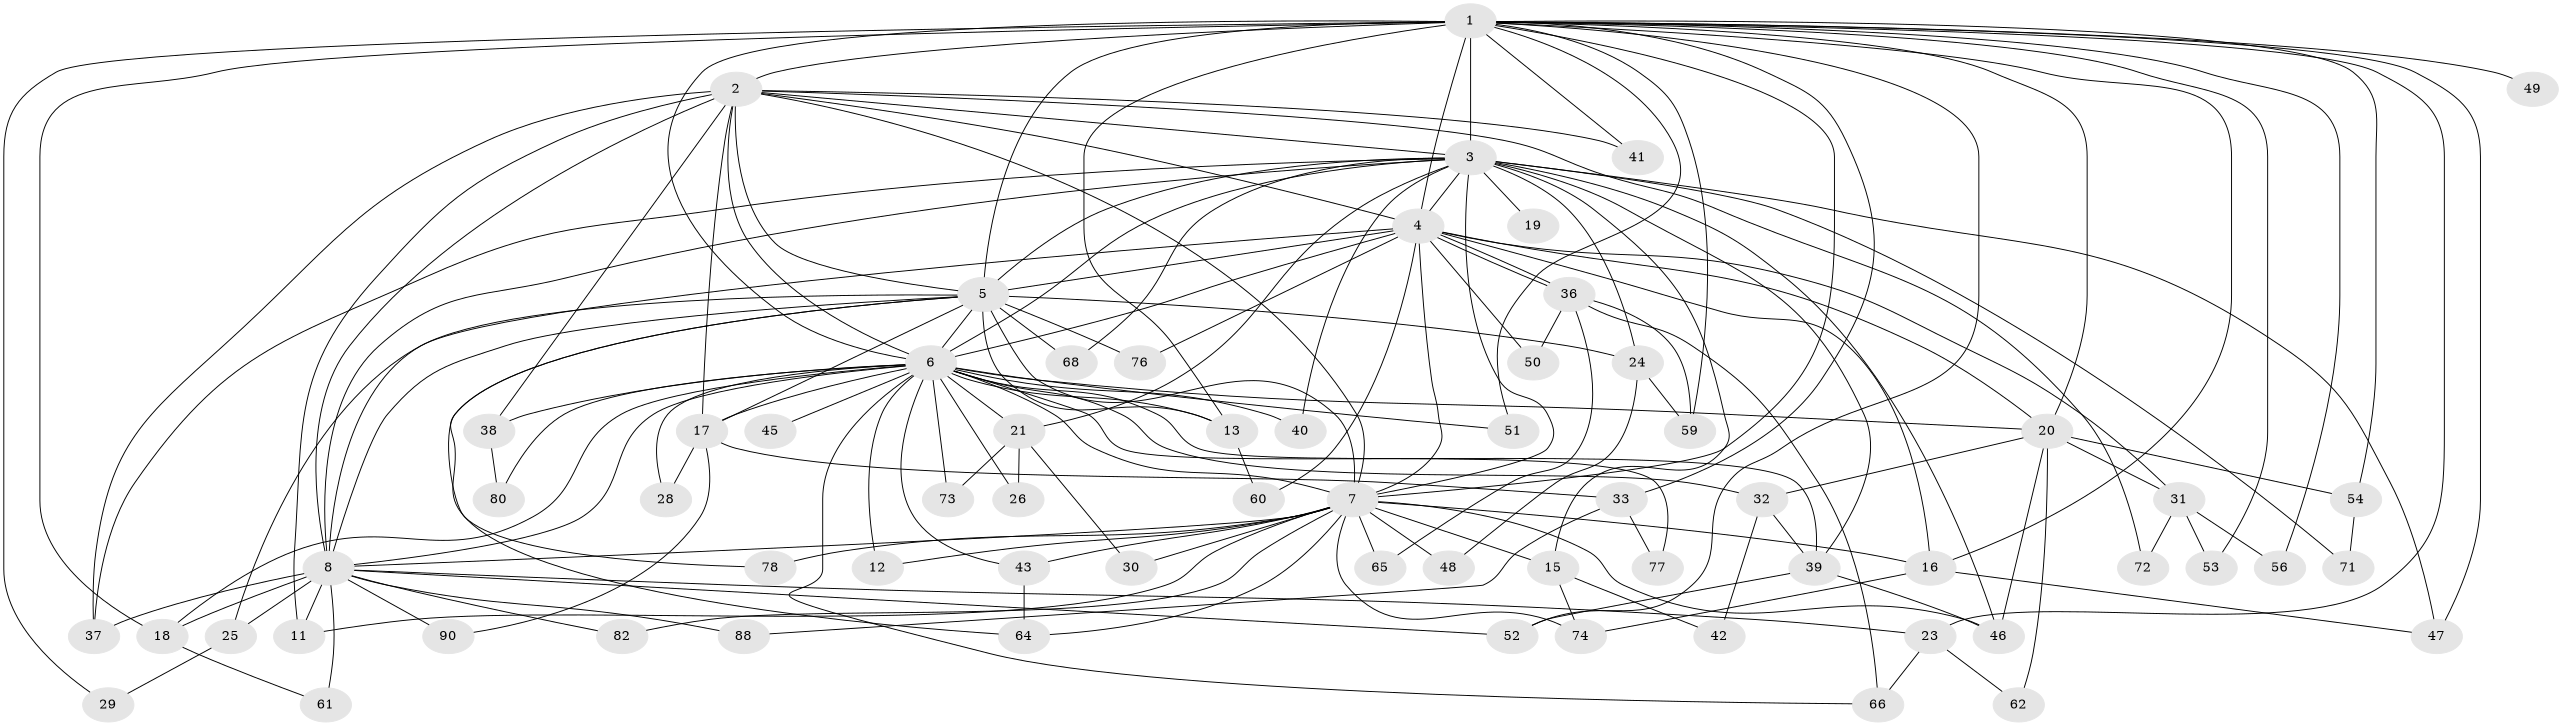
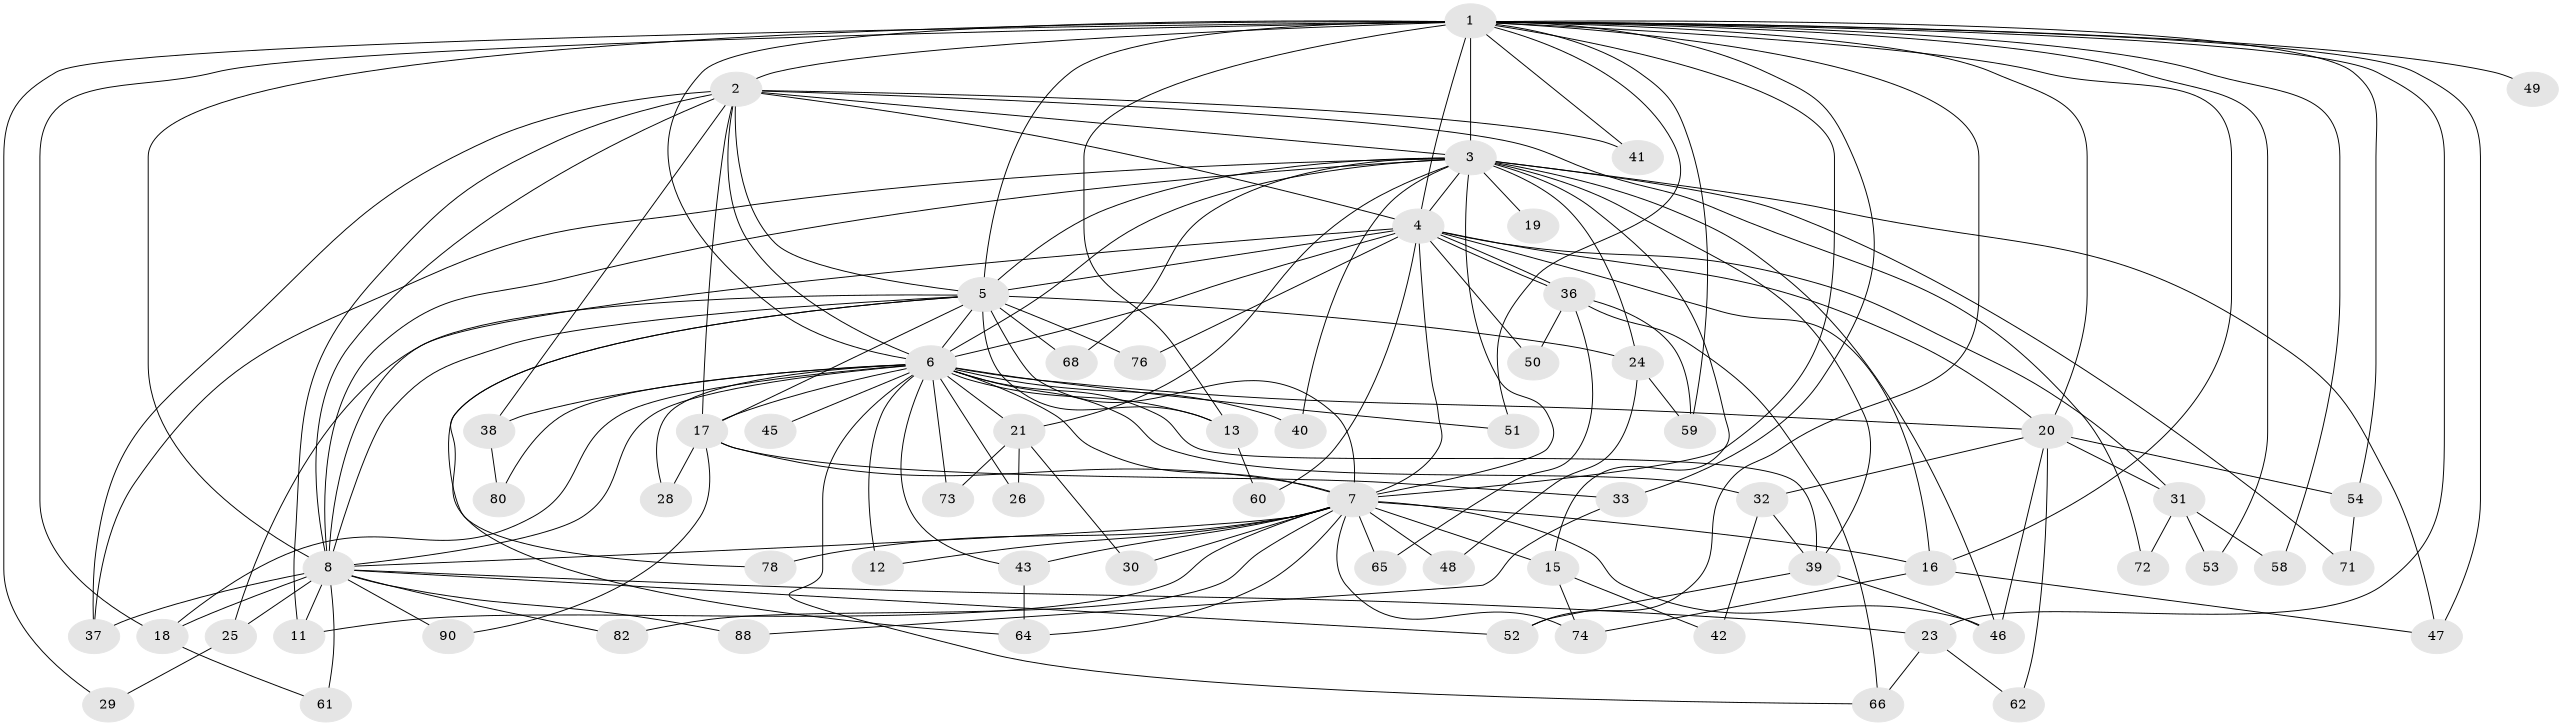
edge "1" -- "8": added
edge "2" -- "7": now "17" -- "7"
node "77": removed
node "56": label "56" -> "58"
